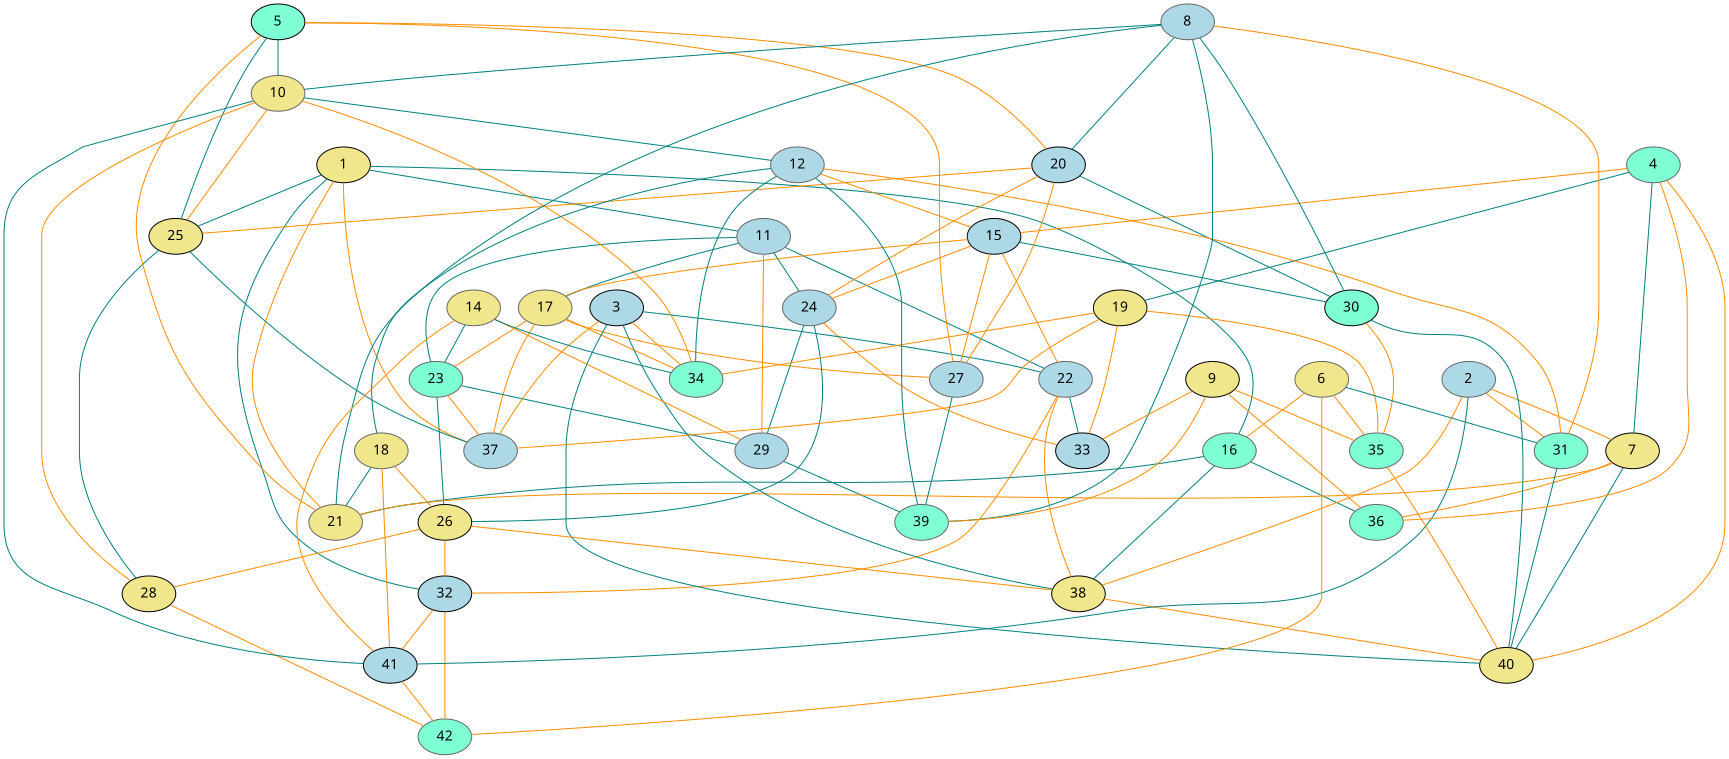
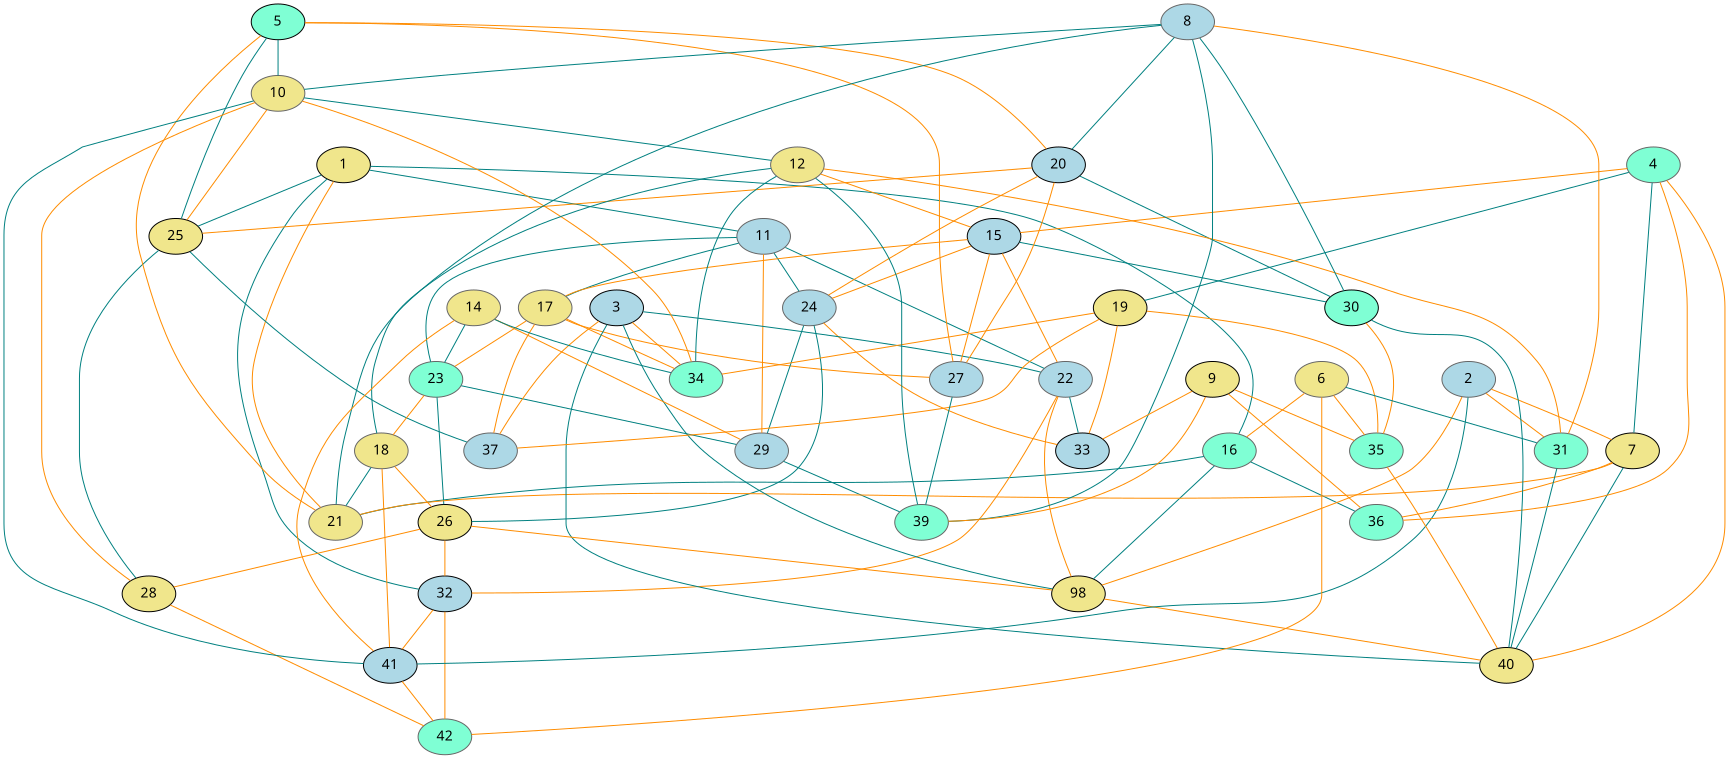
node "12": fillcolor lightblue -> khaki
edge "1" -- "37": removed
edge "23" -- "37": now "23" -- "18"
node "38": label "38" -> "98"
